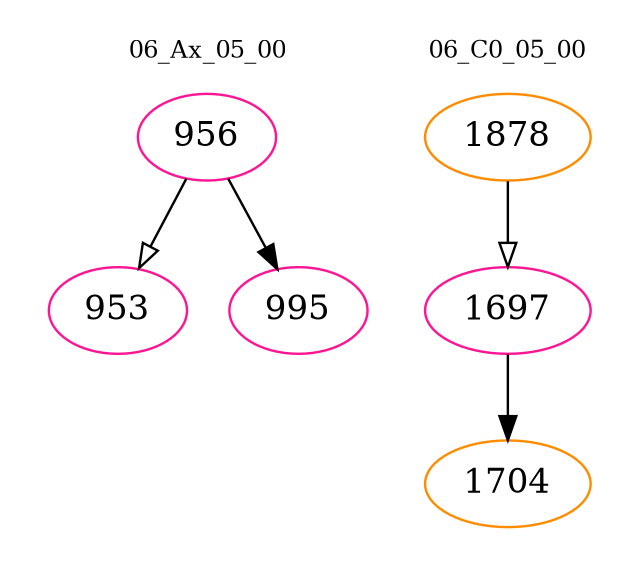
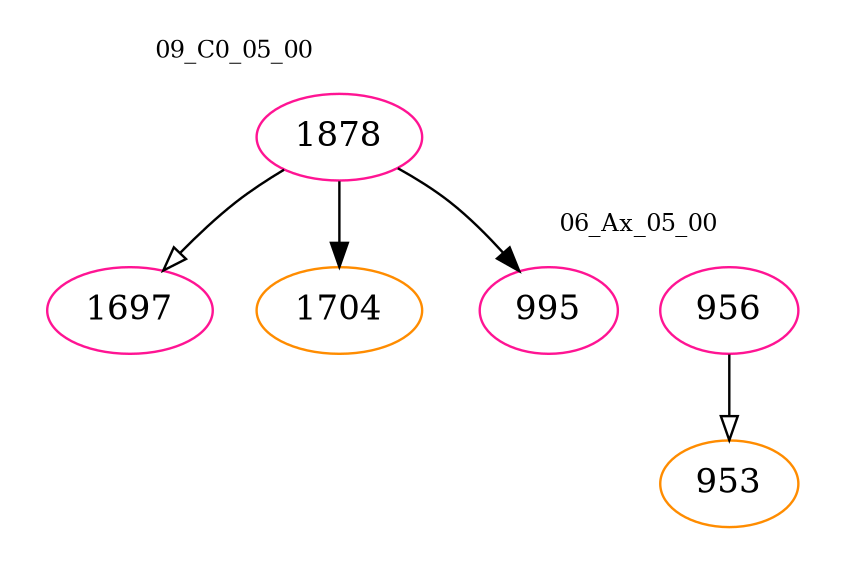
cluster "06_C0_05_00": label "06_C0_05_00" -> "09_C0_05_00"
node "1878": color darkorange -> deeppink
edge "956" -> "995": now "1878" -> "995"
node "953": color deeppink -> darkorange
edge "1697" -> "1704": now "1878" -> "1704"
